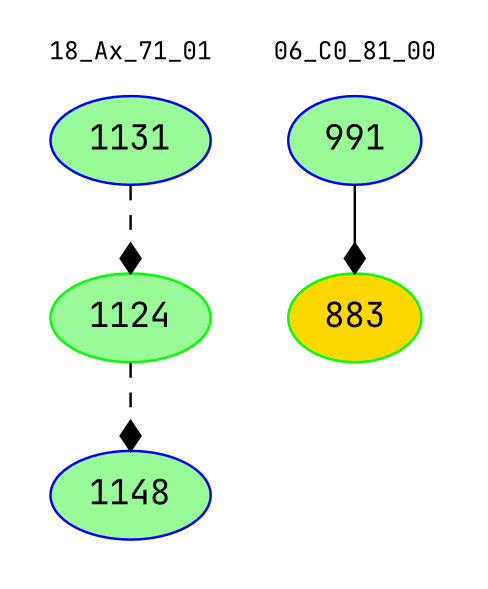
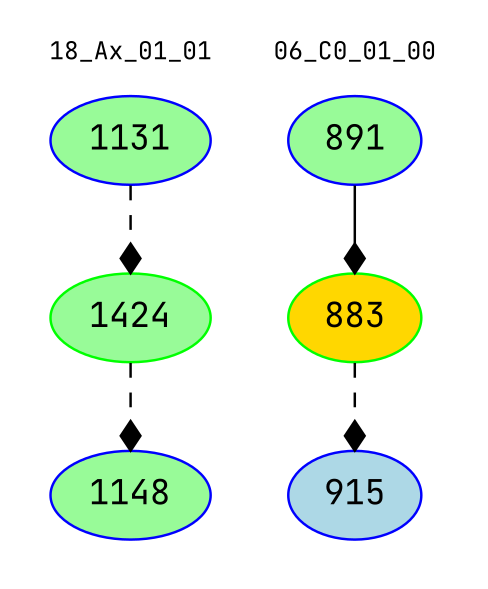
cluster "18_Ax_71_01": label "18_Ax_71_01" -> "18_Ax_01_01"
cluster "06_C0_81_00": label "06_C0_81_00" -> "06_C0_01_00"
node "991": label "991" -> "891"
node "1124": label "1124" -> "1424"
node "915": added
